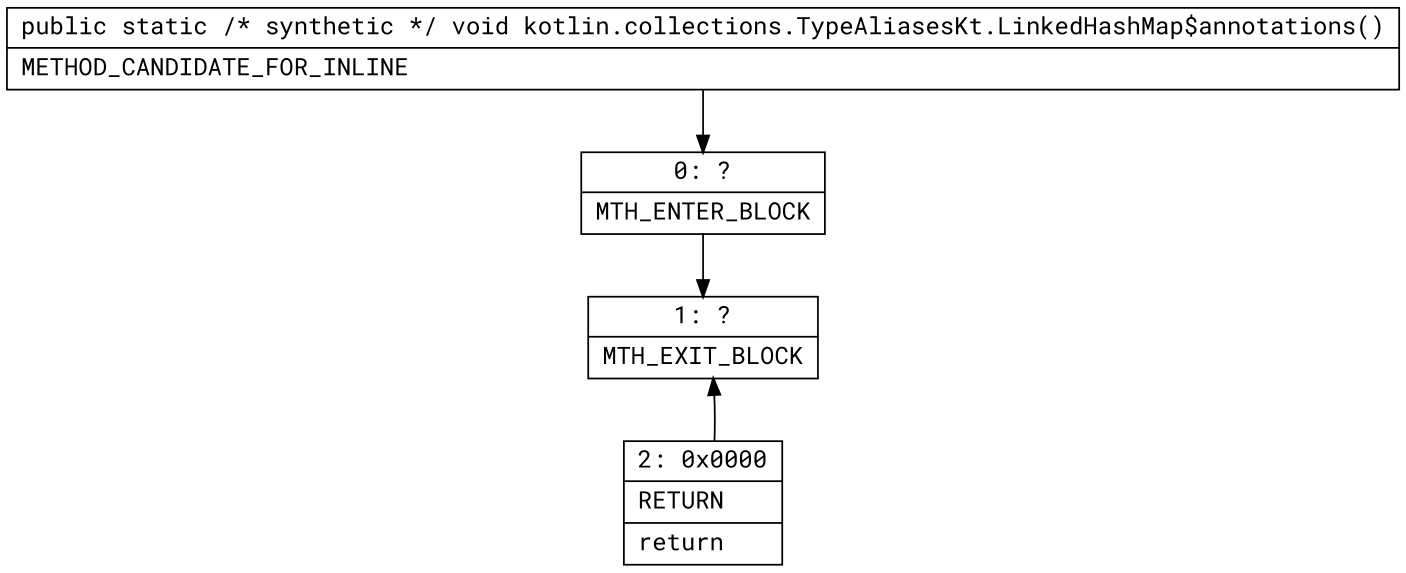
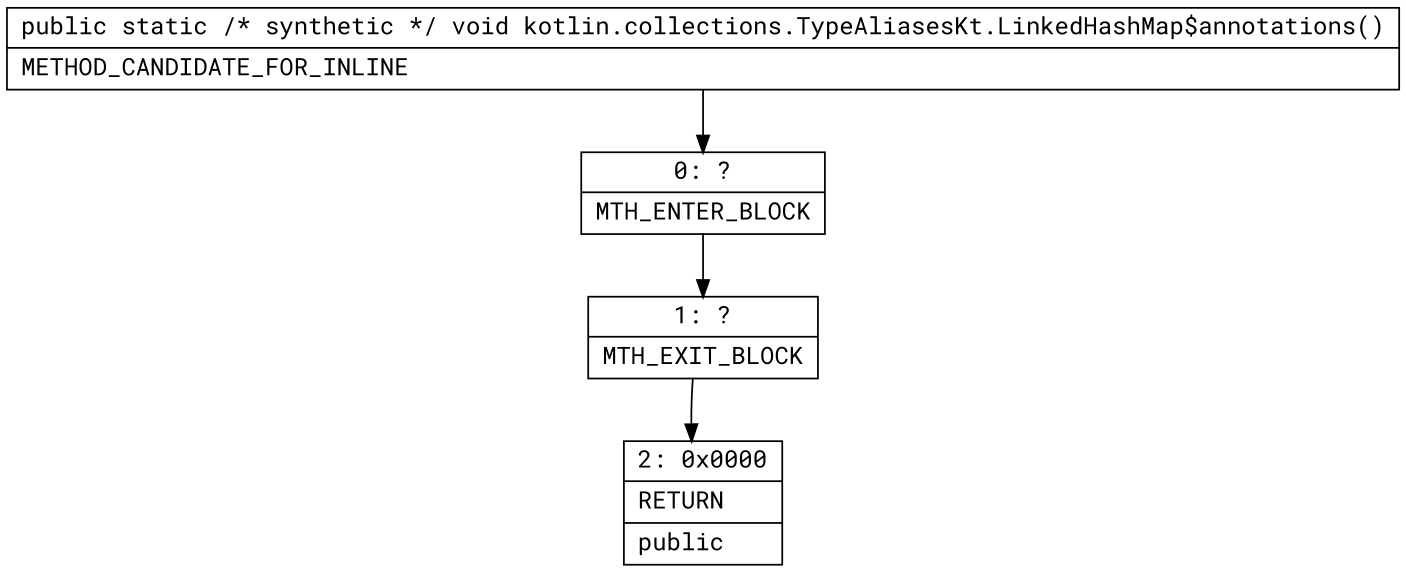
edge "2: 0x0000" -> "1: ?": reversed
node "2: 0x0000": text "return" -> "public"
